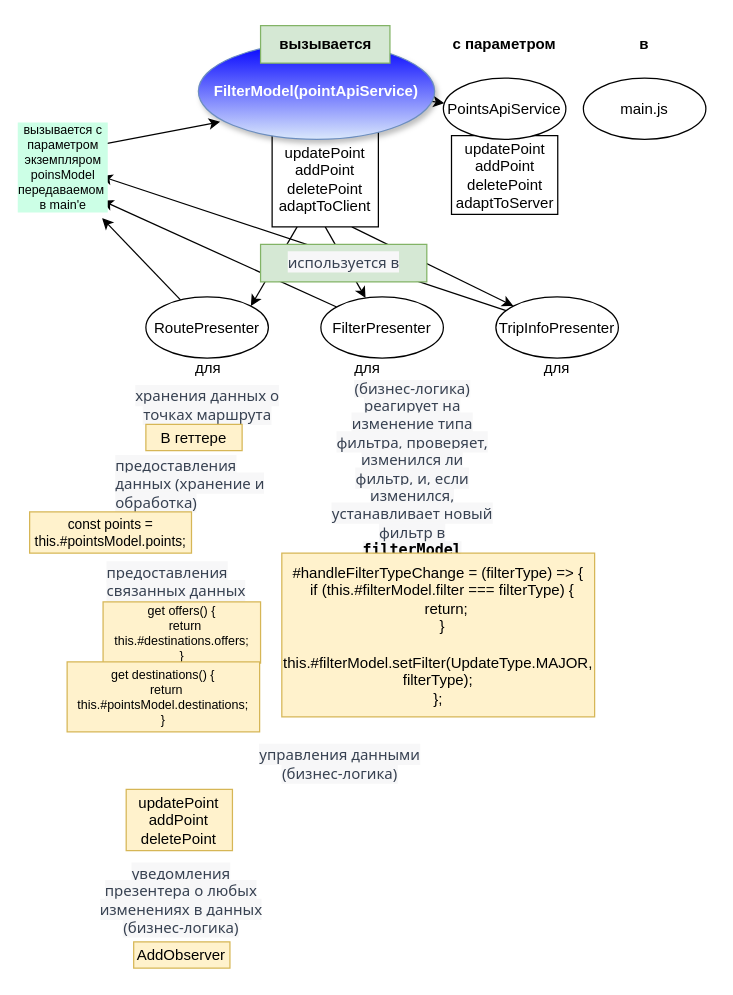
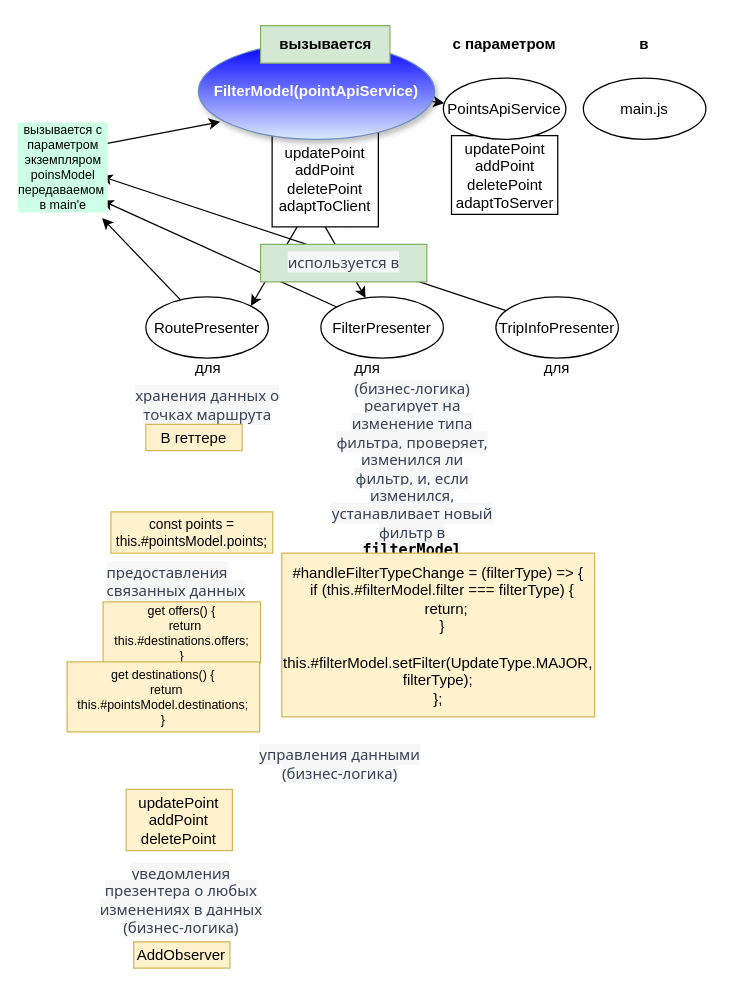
edge "updatePoint addPoint deletePoint adaptToClient" -> "TripInfoPresenter": now "updatePoint addPoint deletePoint adaptToClient" -> "FilterModel(pointApiService)"
node "предоставления данных (хранение и обработка)": removed
node "const points = this.#pointsModel.points;": moved (110, 533) -> (192, 533)
